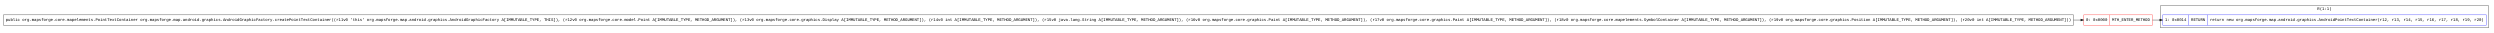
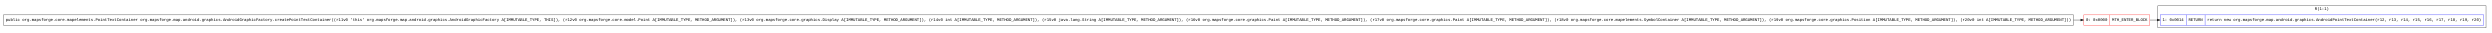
node "0: 0x0000": text "MTH_ENTER_METHOD" -> "MTH_ENTER_BLOCK"
